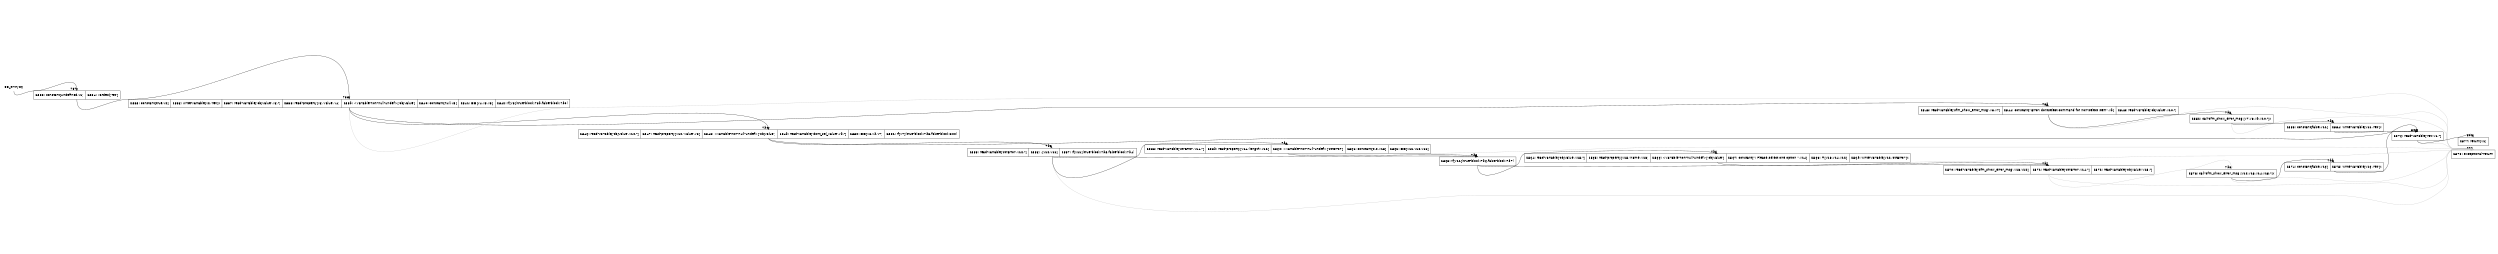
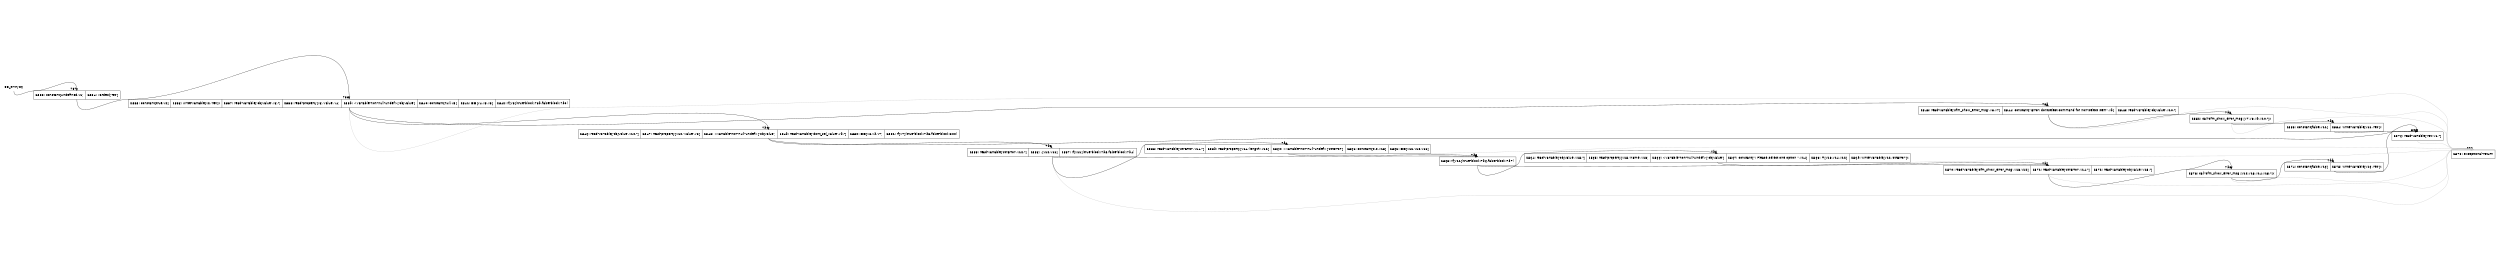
node "2577: return[v1]": removed
edge "2570: read-variable['sfm_show_error_msg',v13,v12]" -> "2573: call-sfm_show_error_msg [v12,v13,v14,v15,-]*": color gray -> black
